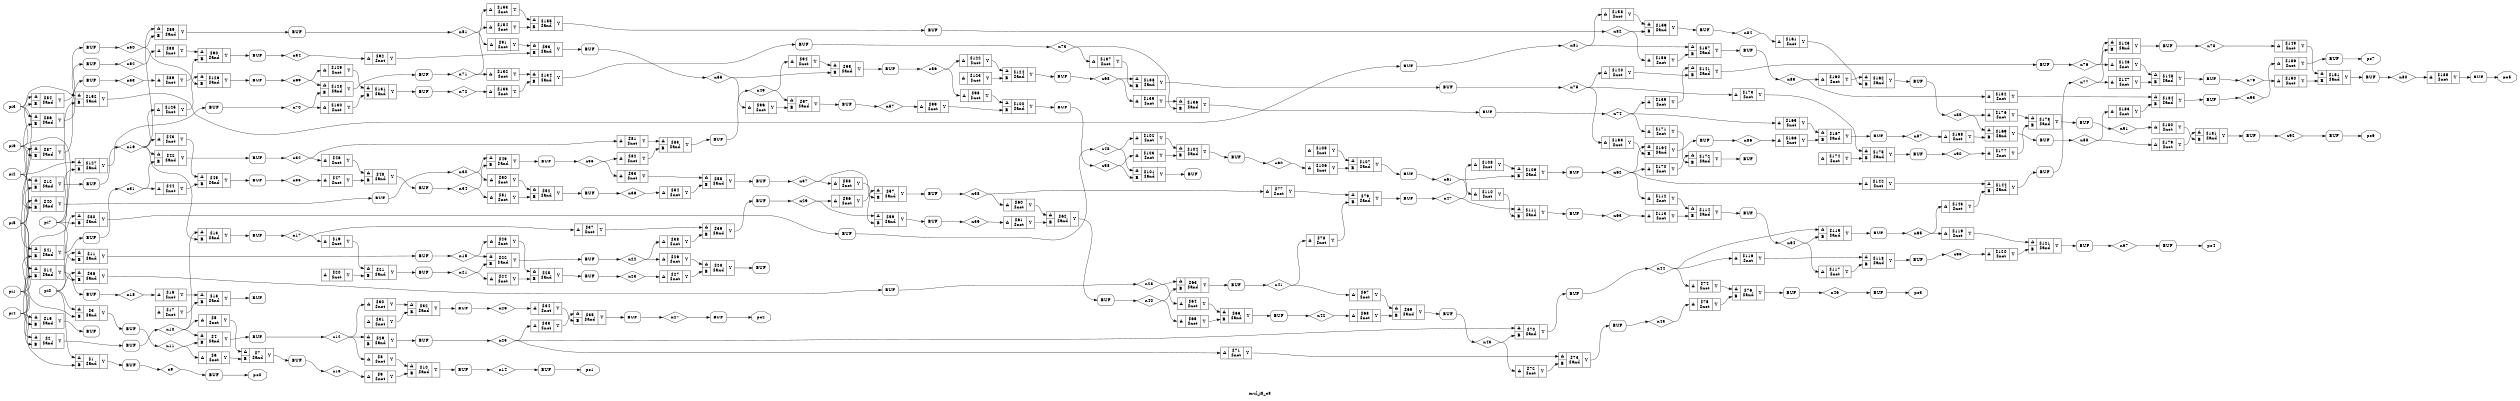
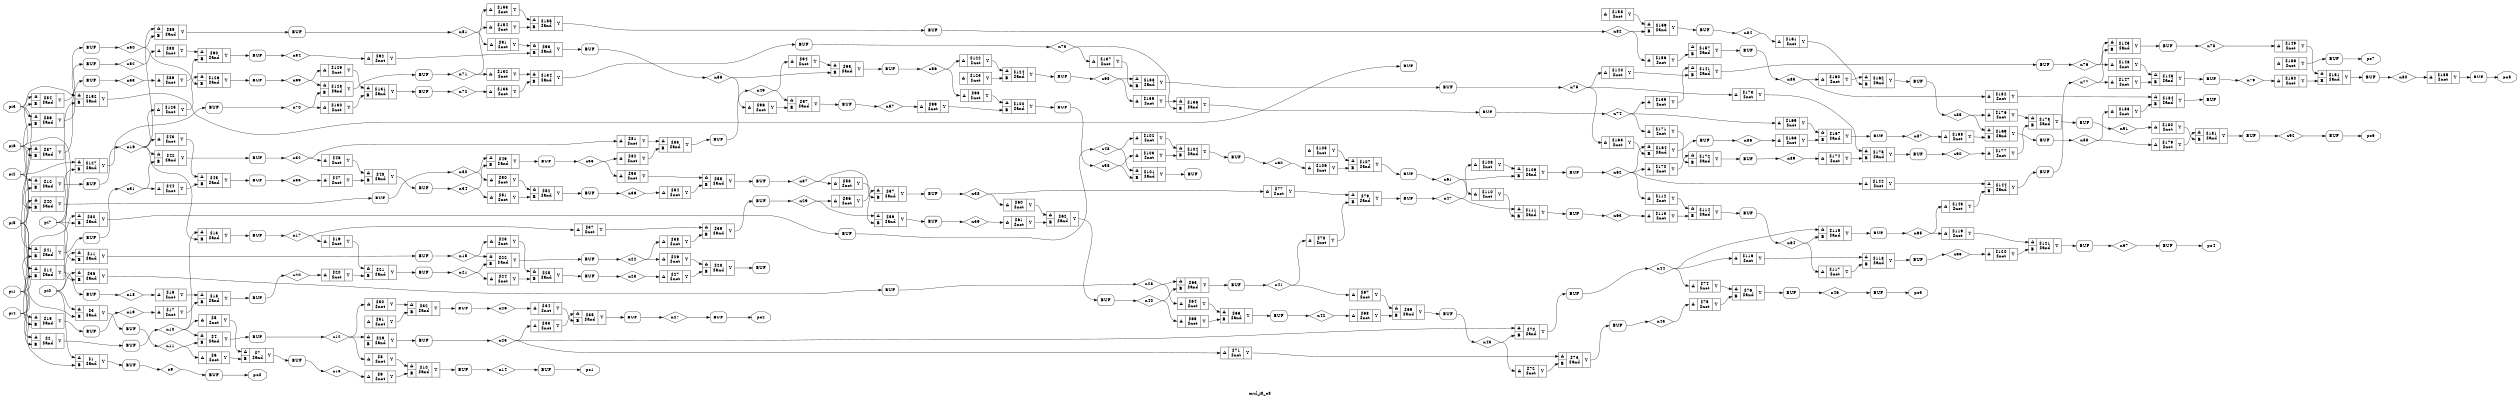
node "n81": removed
node "n93": removed
node "n89": added
node "n20": added
node "n19": added
